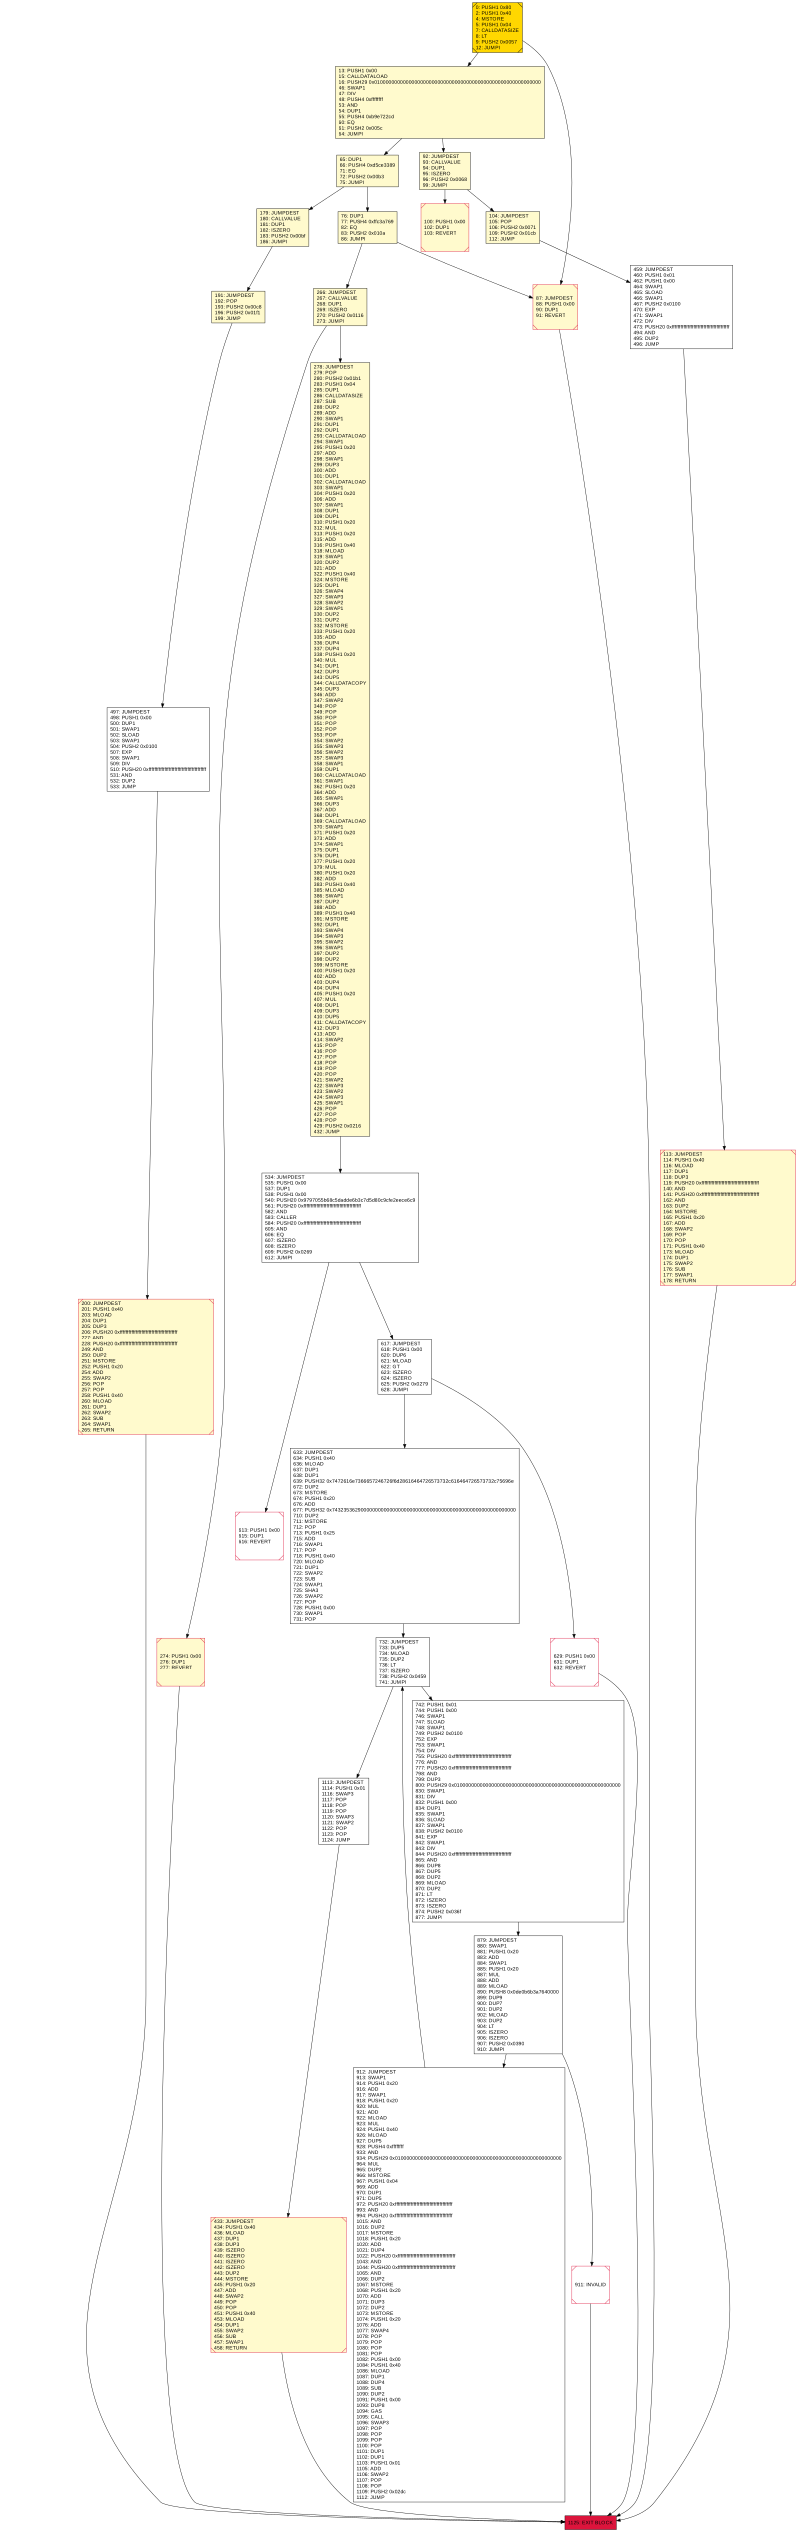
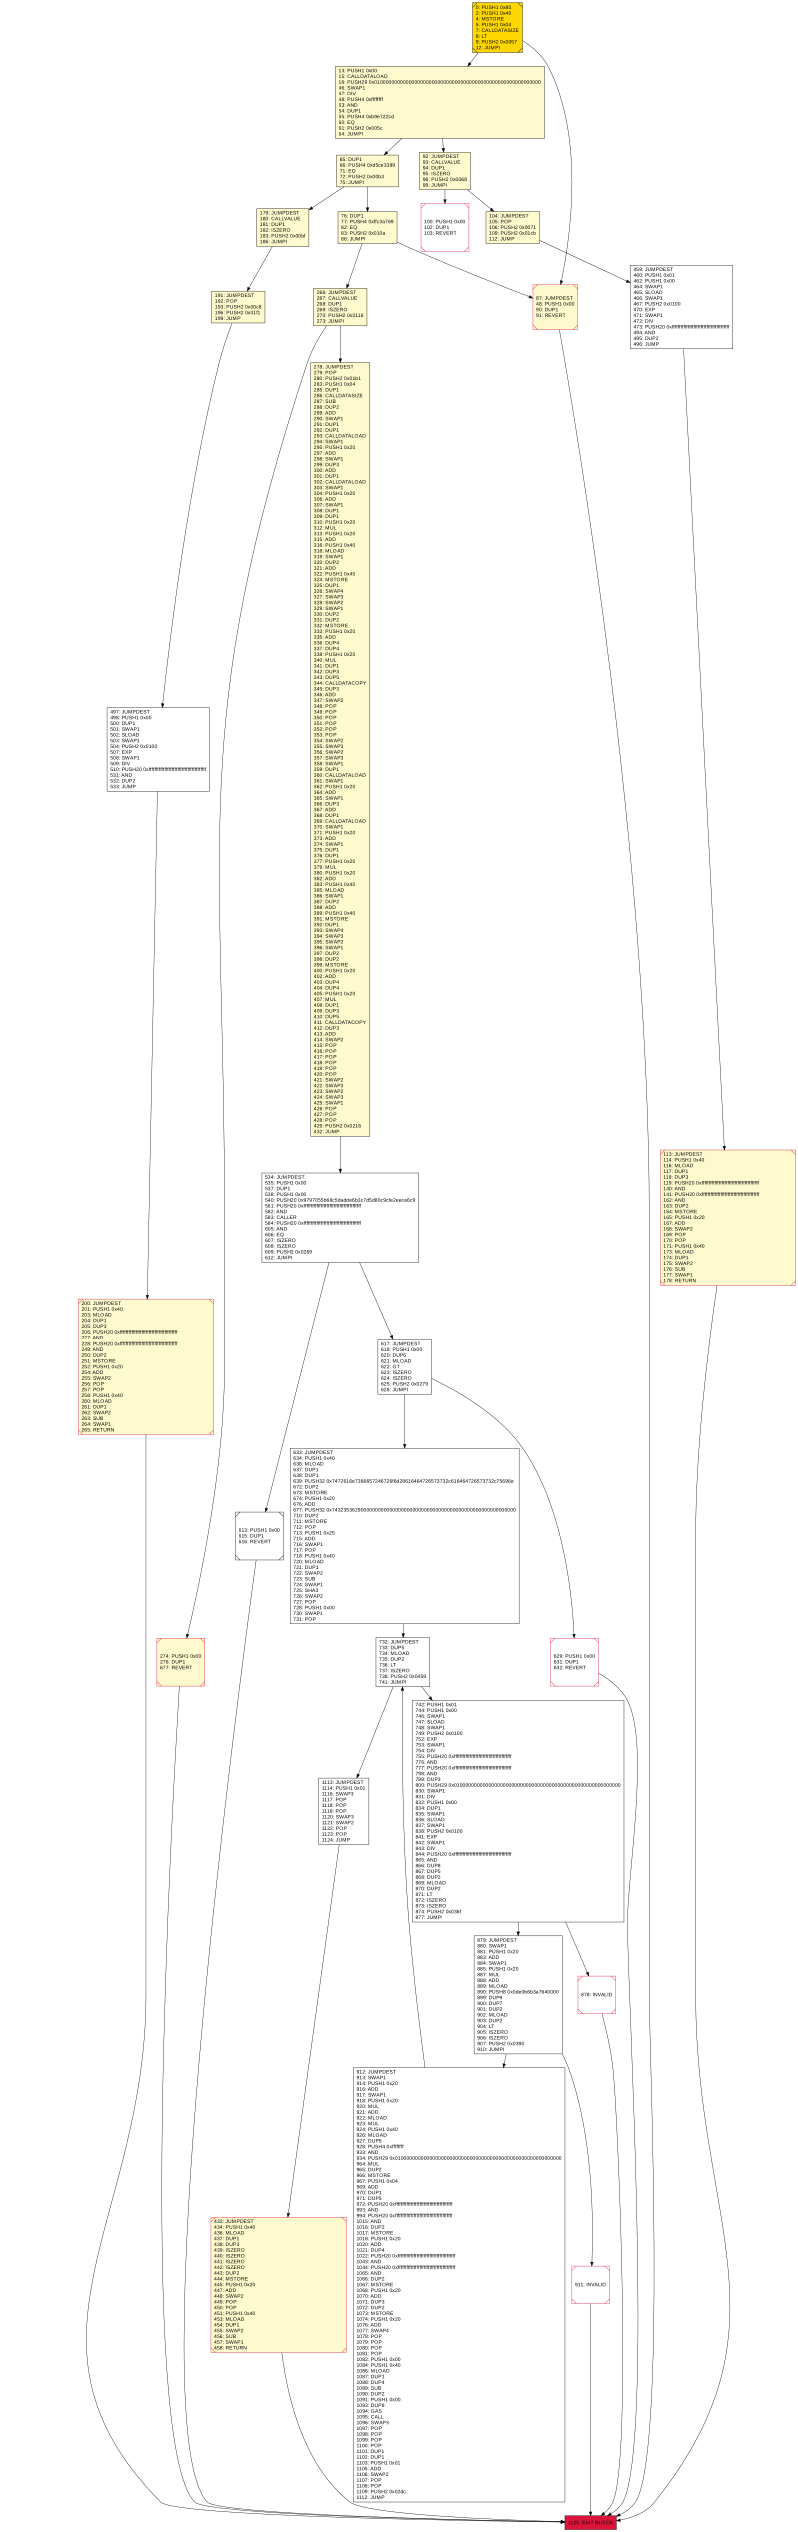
node "100: PUSH1 0x00 102: DUP1 103: REVERT": fillcolor lemonchiffon -> white
node "87: JUMPDEST 88: PUSH1 0x00 90: DUP1 91: REVERT": label "87: JUMPDEST 88: PUSH1 0x00 90: DUP1 91: REVERT" -> "87: JUMPDEST 48: PUSH1 0x00 90: DUP1 91: REVERT"
node "613: PUSH1 0x00 615: DUP1 616: REVERT": color crimson -> black
node "274: PUSH1 0x00 276: DUP1 277: REVERT": label "274: PUSH1 0x00 276: DUP1 277: REVERT" -> "274: PUSH1 0x00 276: DUP1 677: REVERT"
node "878: INVALID": added
edge "613: PUSH1 0x00 615: DUP1 616: REVERT" -> "1125: EXIT BLOCK": added
